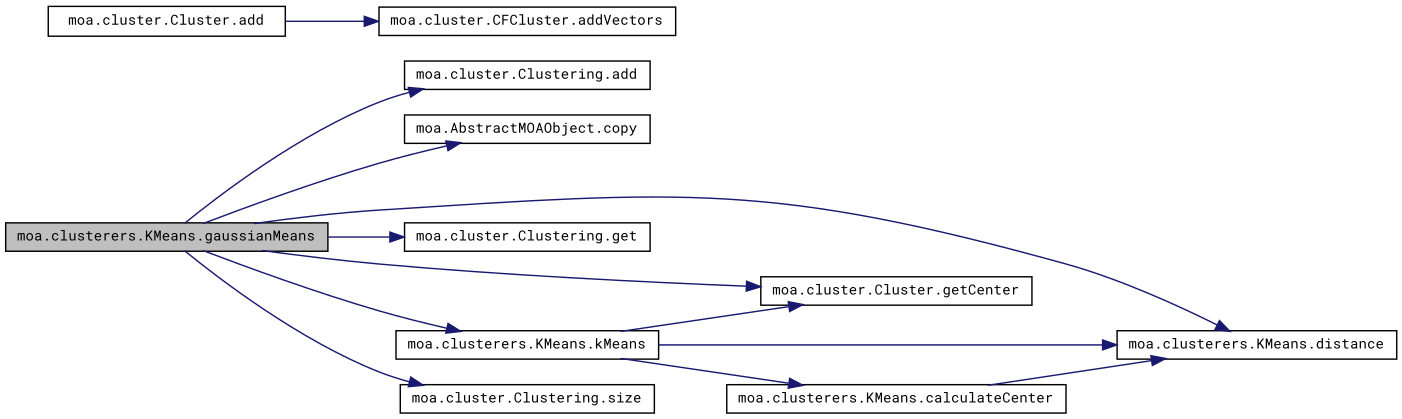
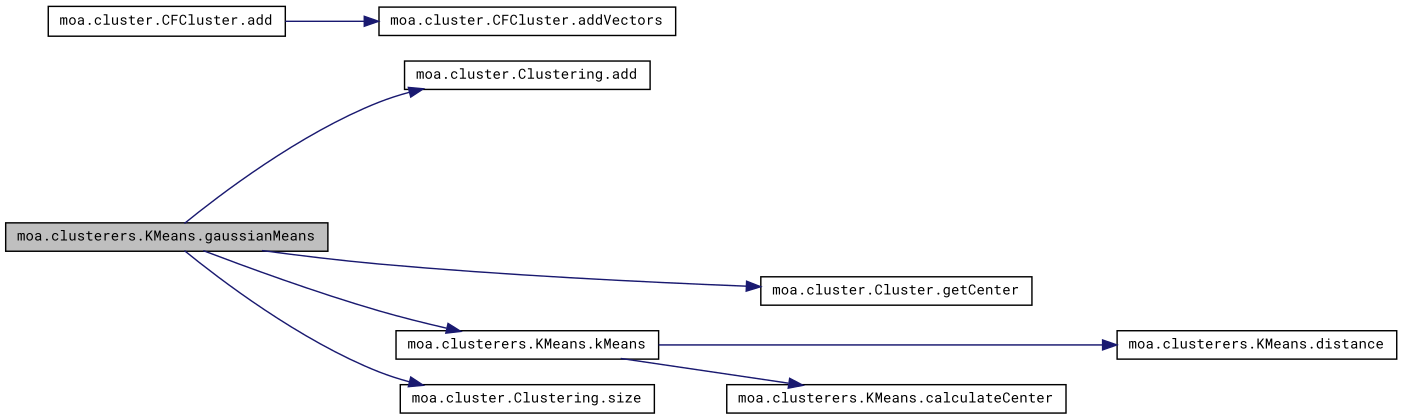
node "moa.cluster.Cluster.add": label "moa.cluster.Cluster.add" -> "moa.cluster.CFCluster.add"
node "moa.AbstractMOAObject.copy": removed
edge "moa.clusterers.KMeans.gaussianMeans" -> "moa.clusterers.KMeans.distance": removed
node "moa.cluster.Clustering.get": removed
edge "moa.clusterers.KMeans.kMeans" -> "moa.cluster.Cluster.getCenter": removed
edge "moa.clusterers.KMeans.calculateCenter" -> "moa.clusterers.KMeans.distance": removed
